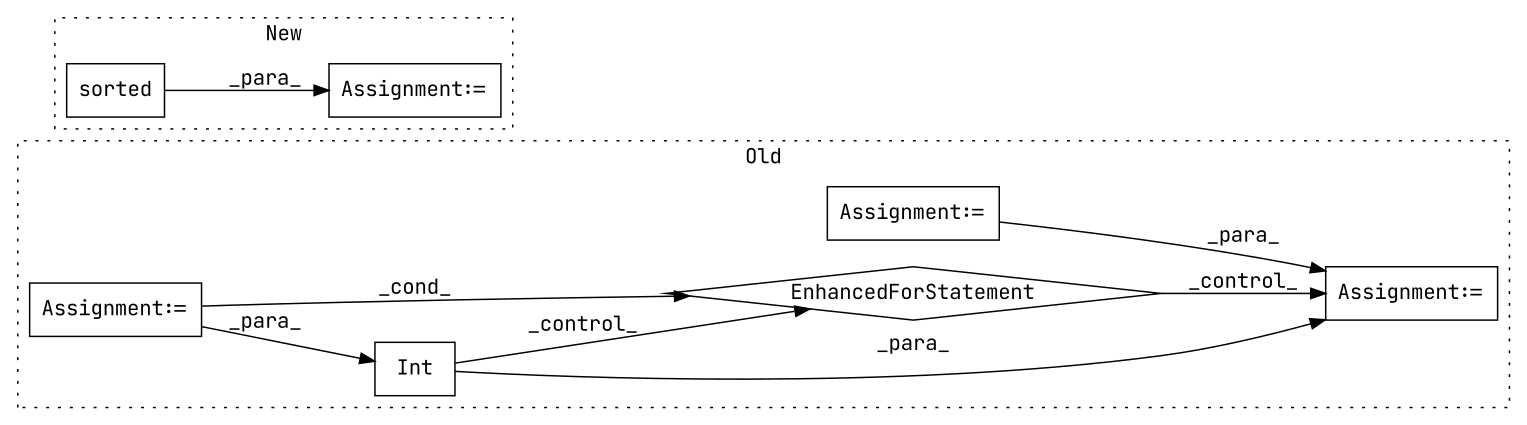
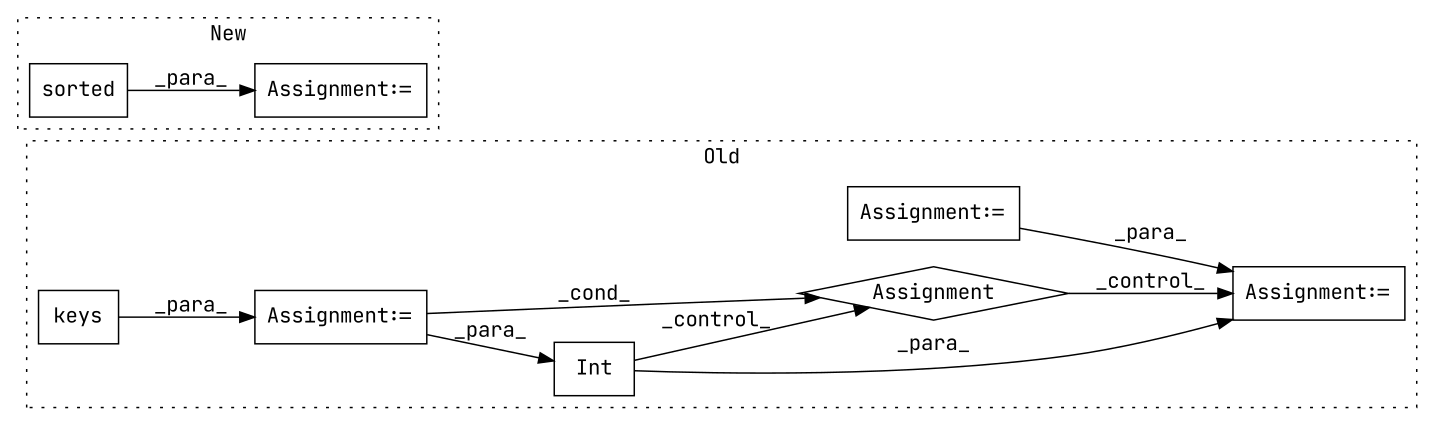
node "EnhancedForStatement": label "EnhancedForStatement" -> "Assignment"
node "keys": added
